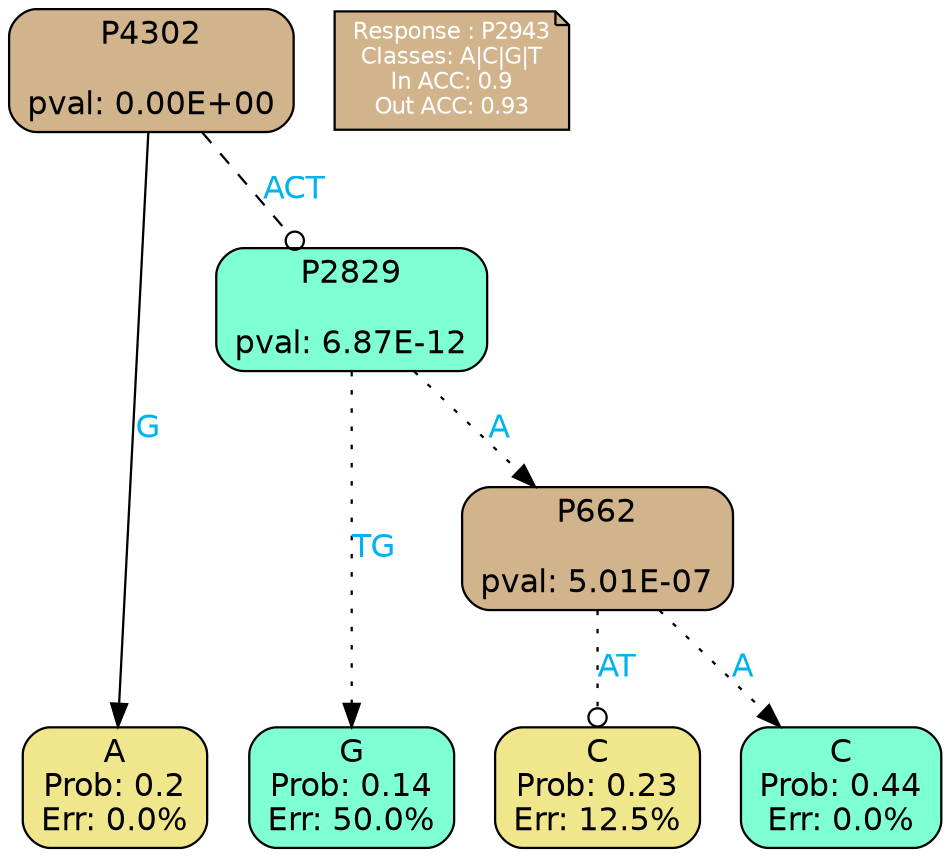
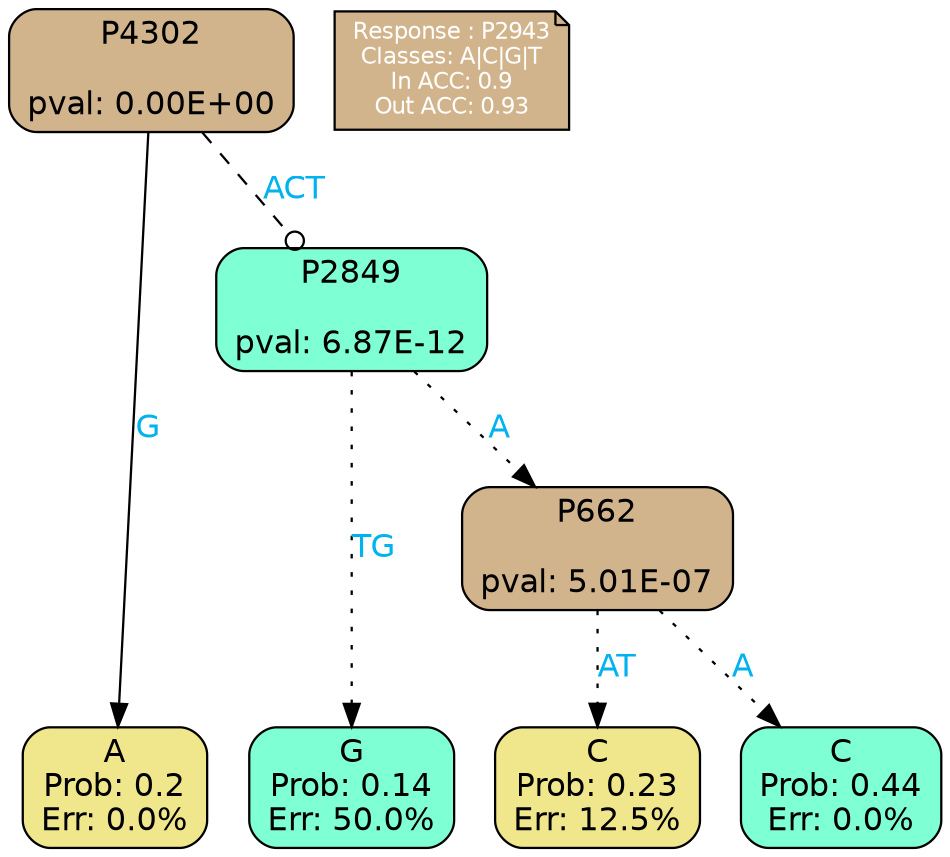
node "P2829 pval: 6.87E-12": label "P2829 pval: 6.87E-12" -> "P2849 pval: 6.87E-12"
edge "P662 pval: 5.01E-07" -> "C Prob: 0.23 Err: 12.5%": arrowhead odot -> normal
